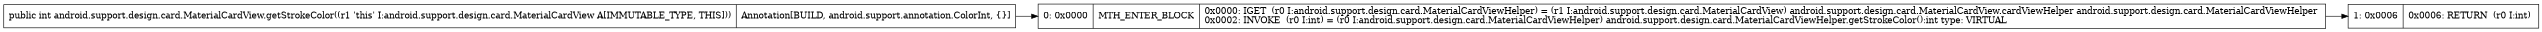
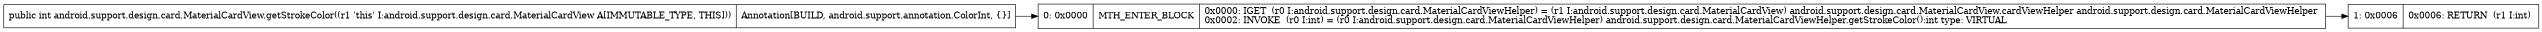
node "1: 0x0006": text "0x0006: RETURN  (r0 I:int)" -> "0x0006: RETURN  (r1 I:int)"
